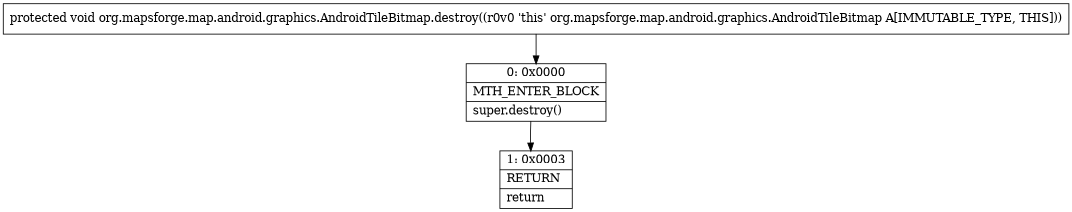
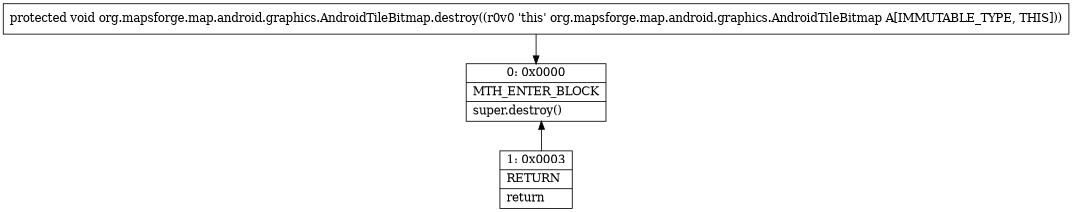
edge "0: 0x0000" -> "1: 0x0003": reversed
